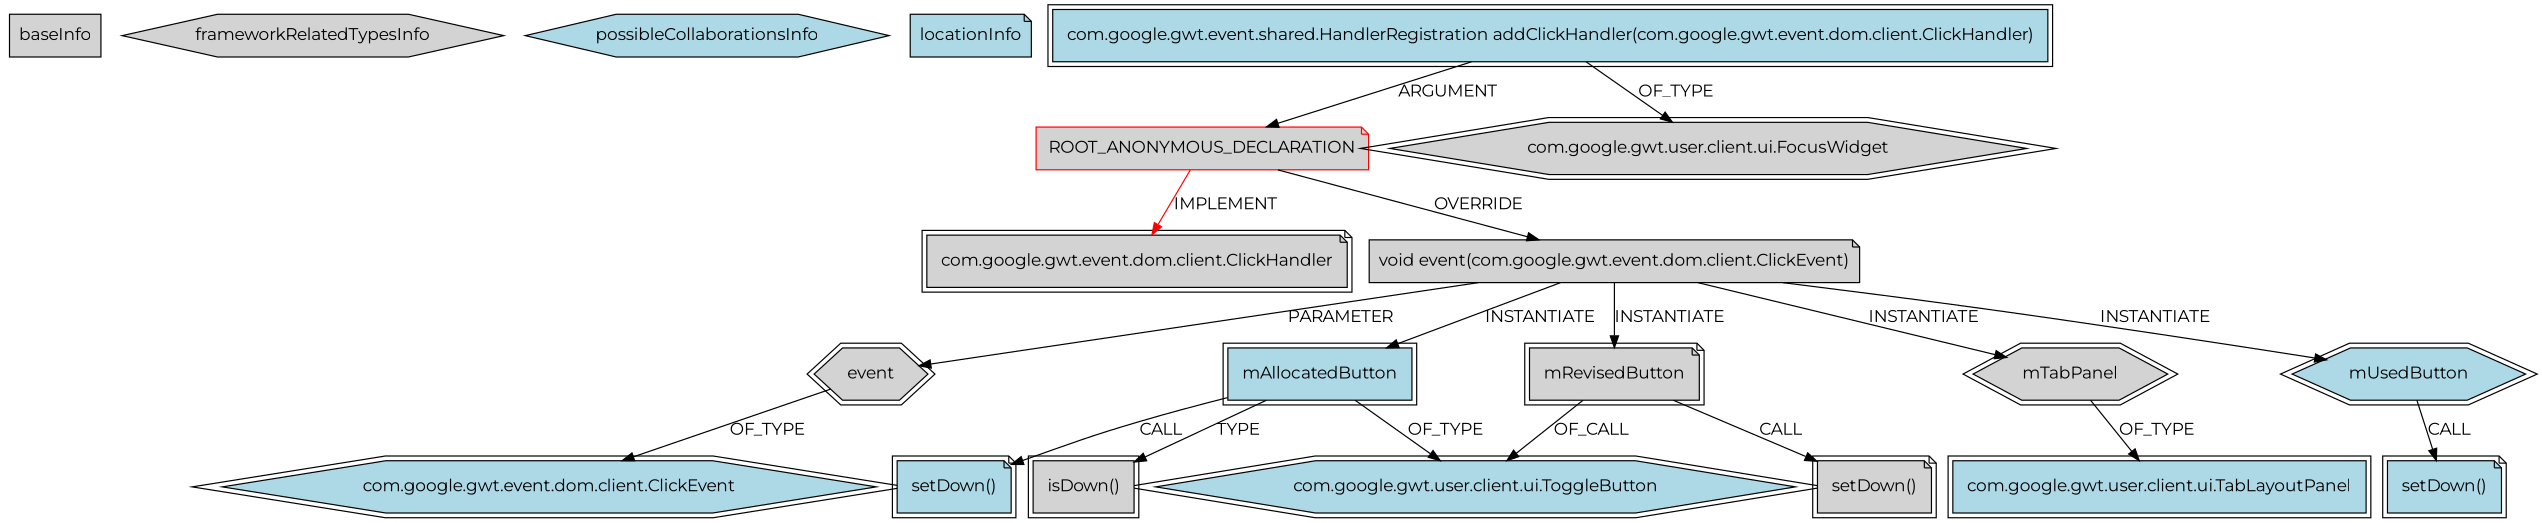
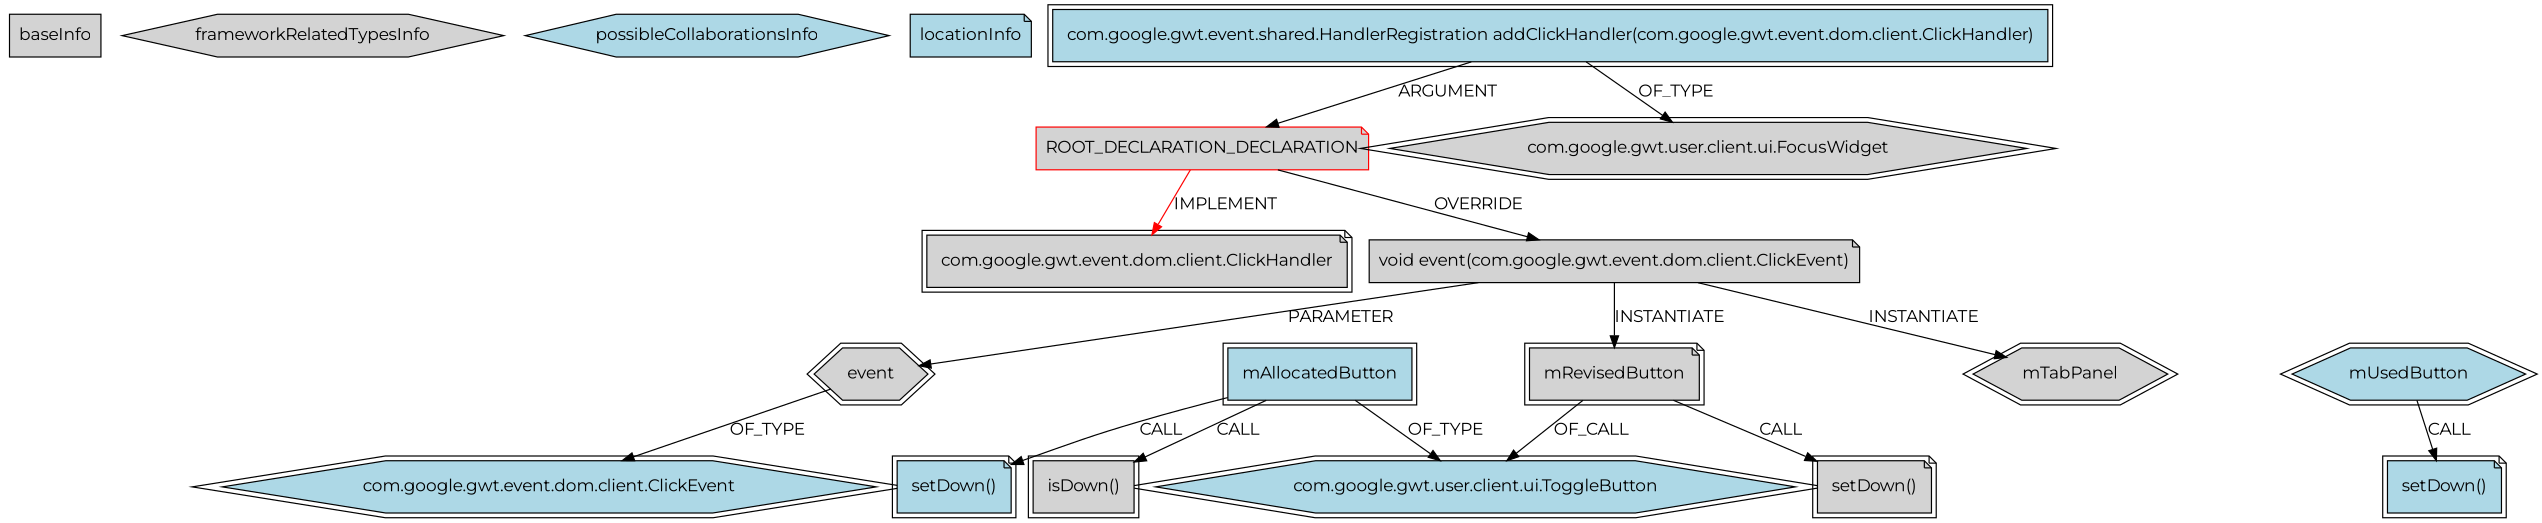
node "ROOT_ANONYMOUS_DECLARATION": label "ROOT_ANONYMOUS_DECLARATION" -> "ROOT_DECLARATION_DECLARATION"
edge "void event(com.google.gwt.event.dom.client.ClickEvent)" -> "mAllocatedButton": removed, label "INSTANTIATE"
edge "void event(com.google.gwt.event.dom.client.ClickEvent)" -> "mUsedButton": removed, label "INSTANTIATE"
edge "mAllocatedButton" -> "isDown()": label "TYPE" -> "CALL"
node "com.google.gwt.user.client.ui.TabLayoutPanel": removed
